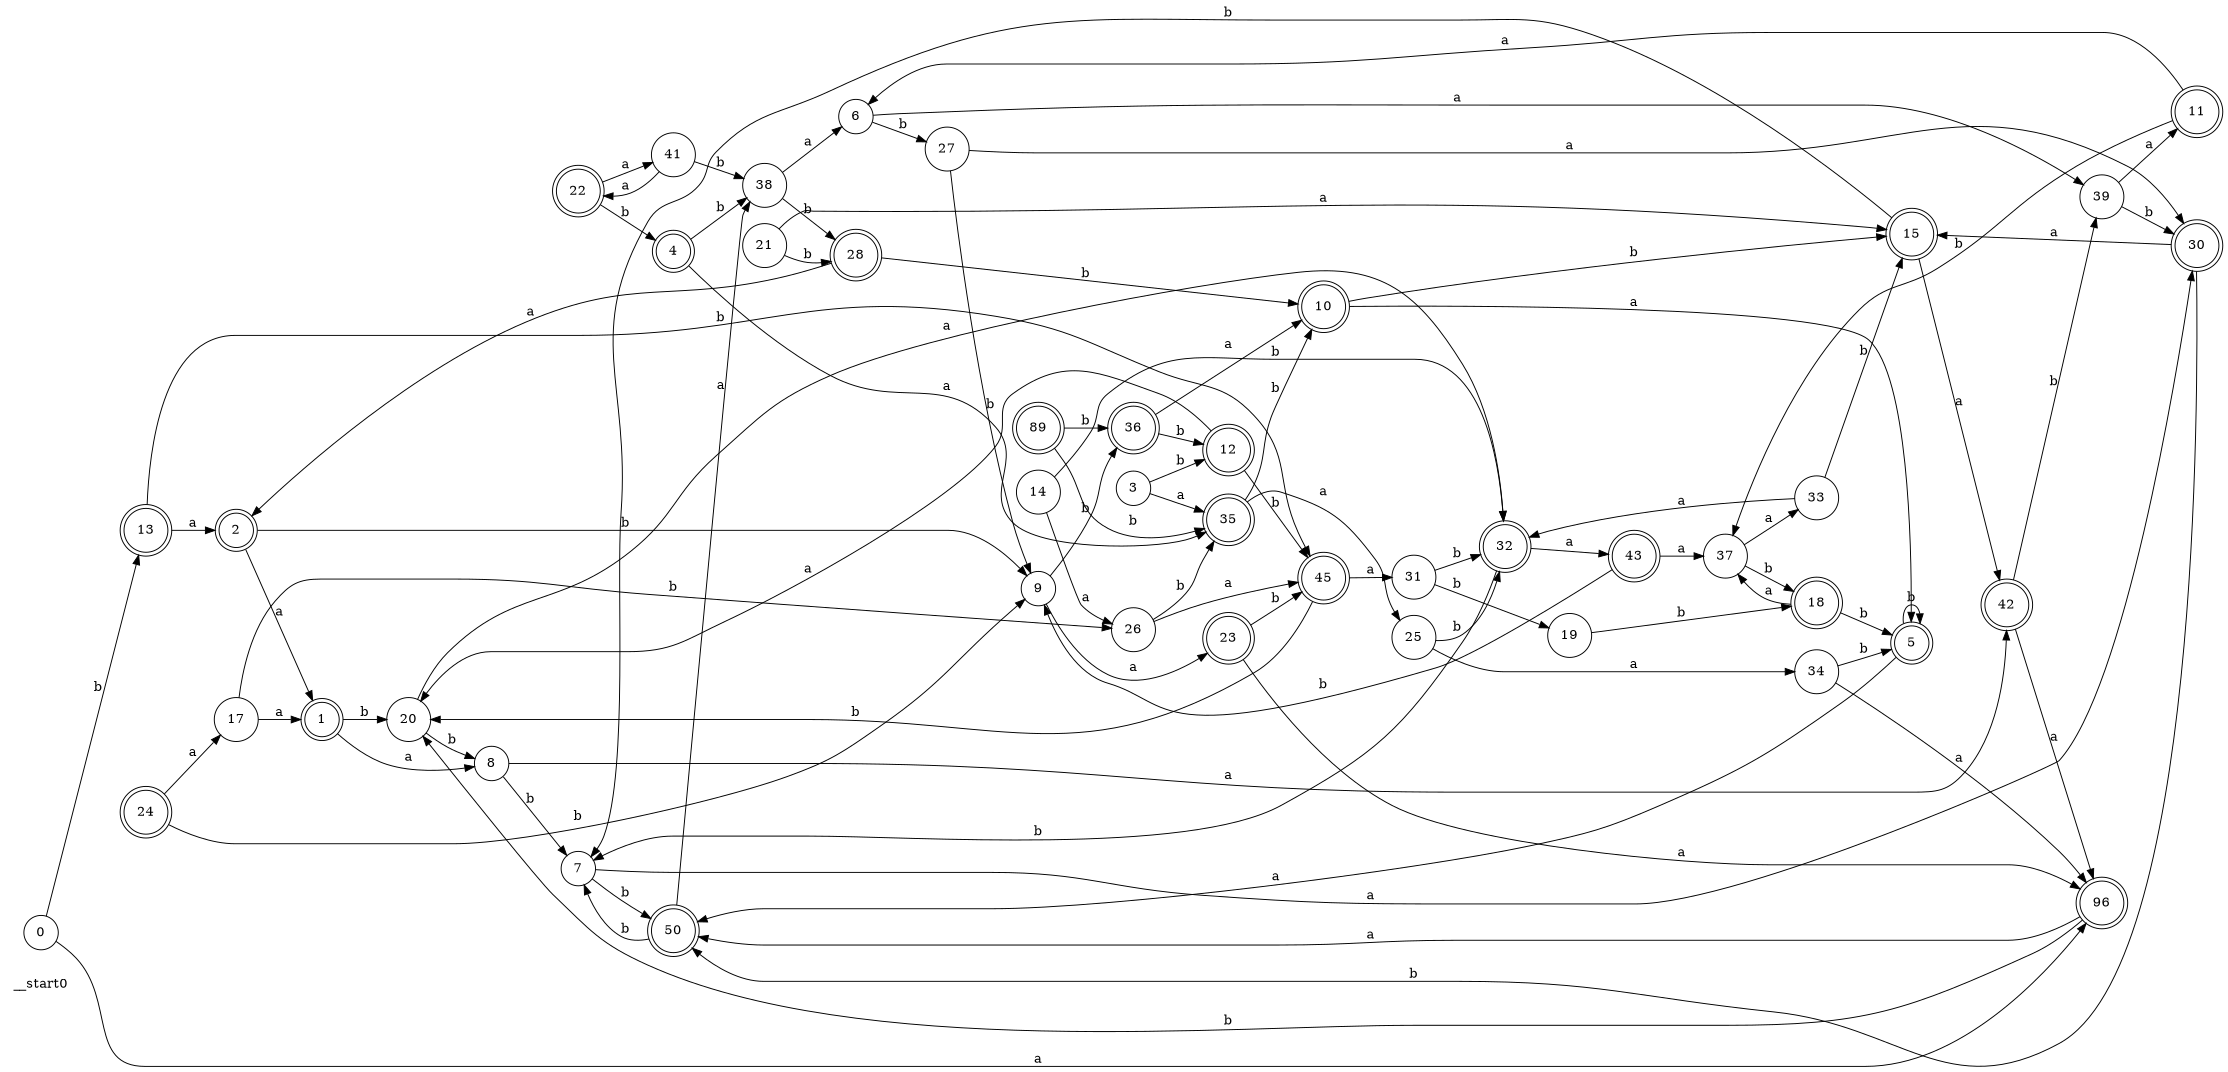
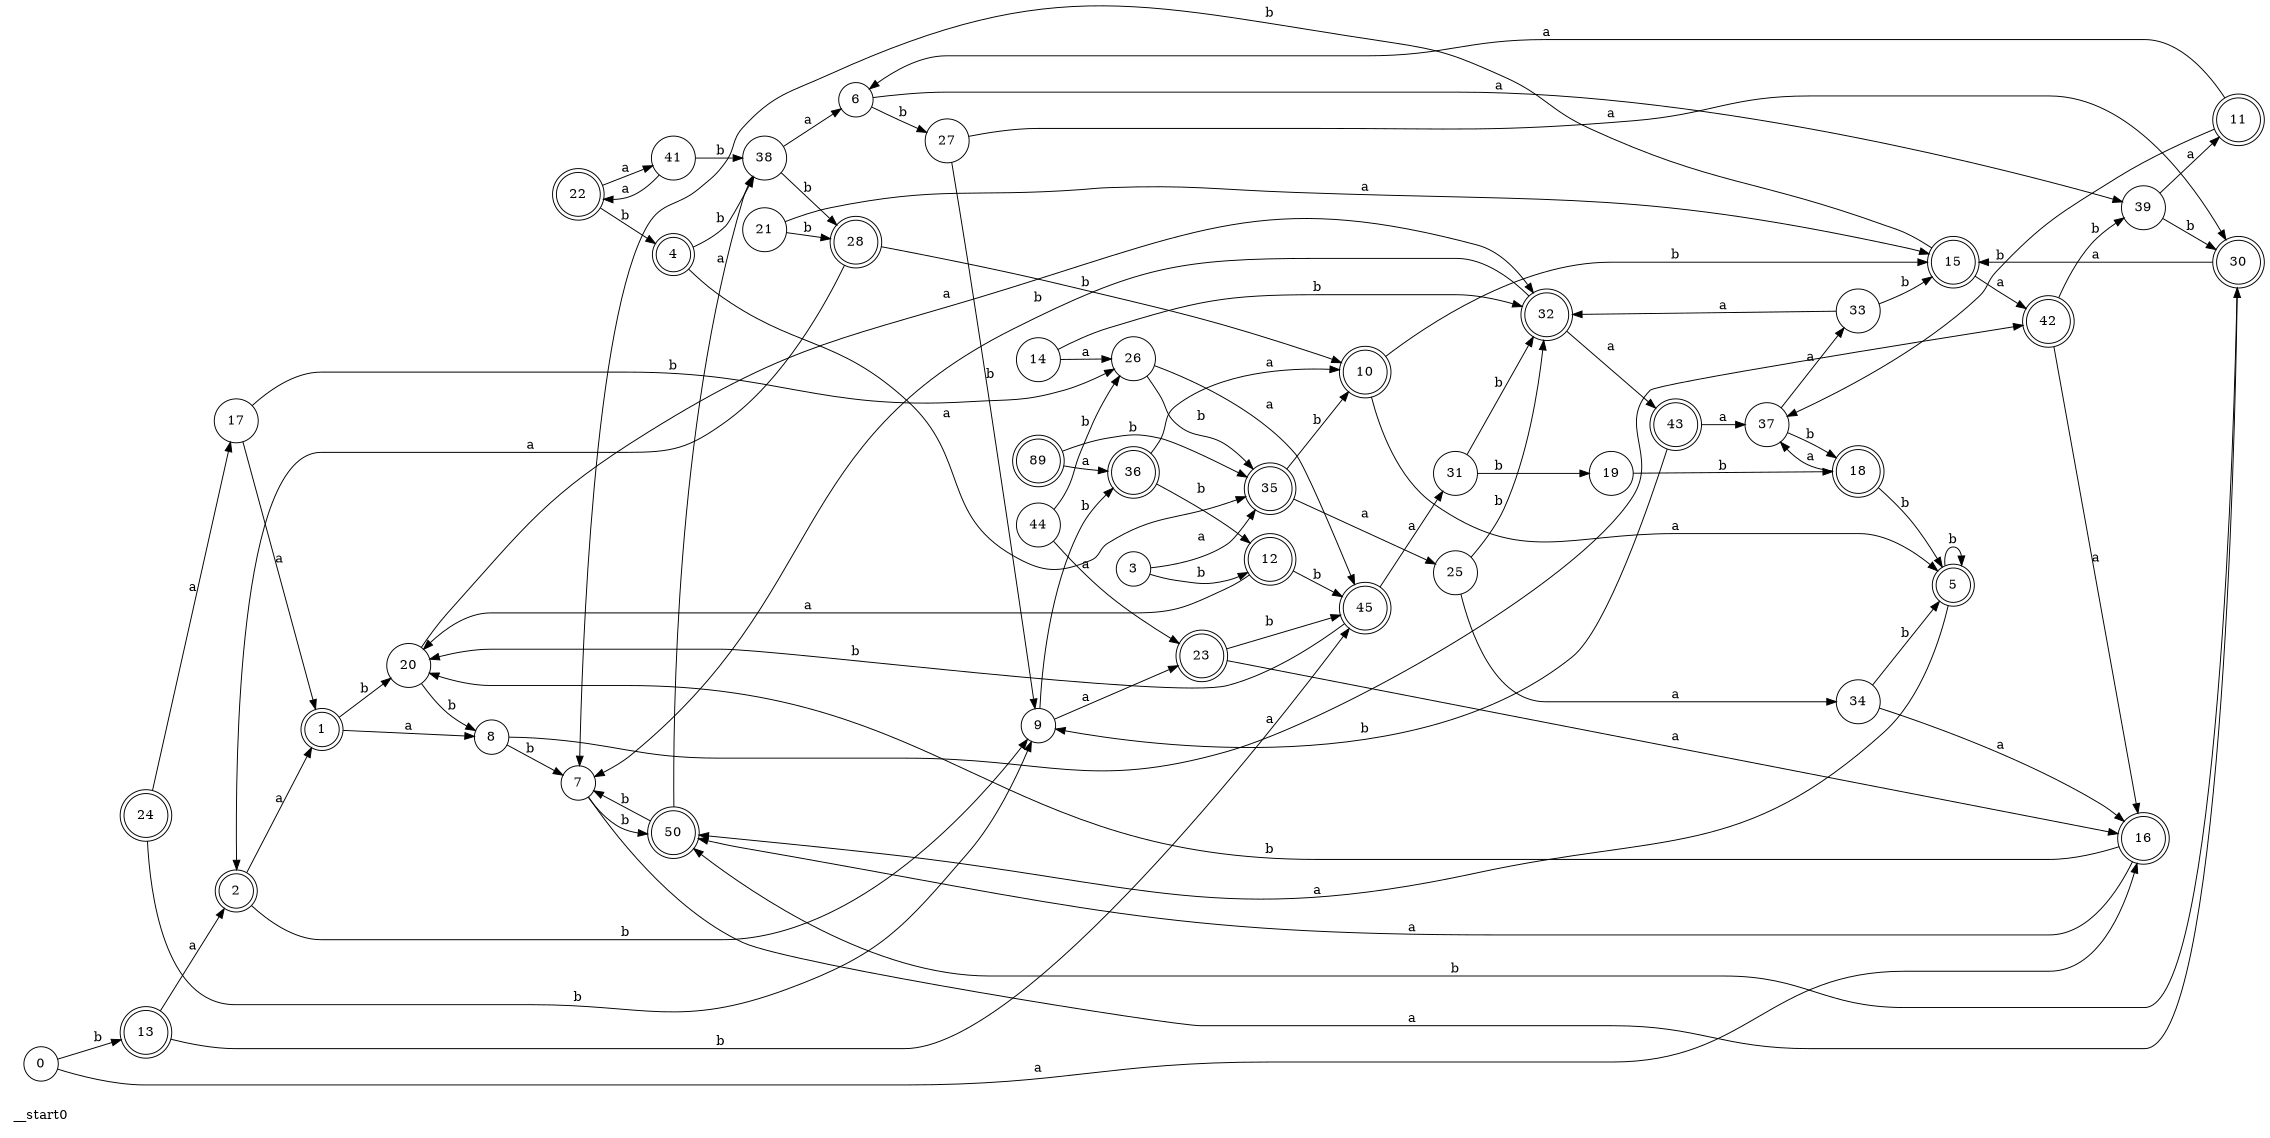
edge "89" -> "36": label "b" -> "a"
node "44": added
node "96": label "96" -> "16"
